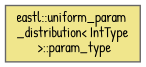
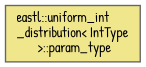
node "eastl::uniform_param _distribution< IntType >::param_type": label "eastl::uniform_param _distribution< IntType >::param_type" -> "eastl::uniform_int _distribution< IntType >::param_type"
